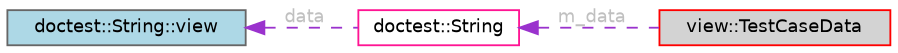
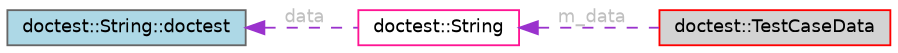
node "doctest::String::view": label "doctest::String::view" -> "doctest::String::doctest"
node "view::TestCaseData": label "view::TestCaseData" -> "doctest::TestCaseData"
